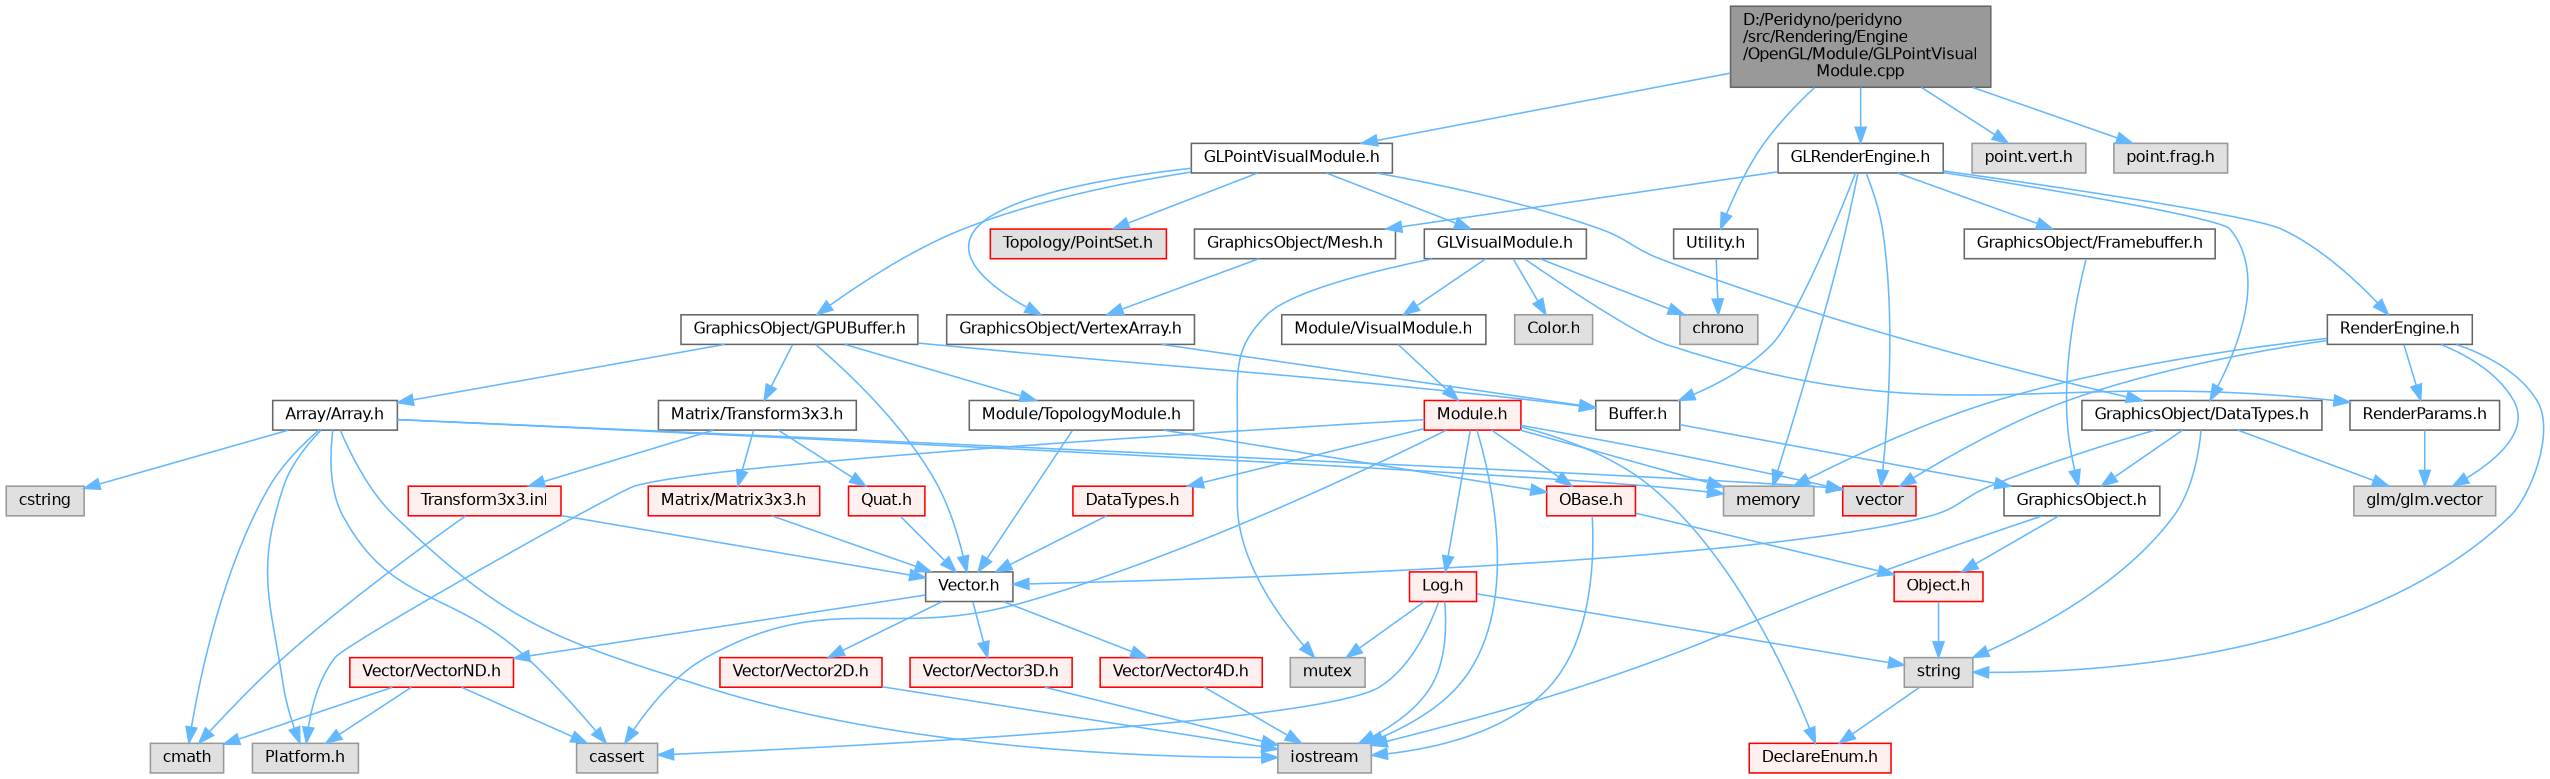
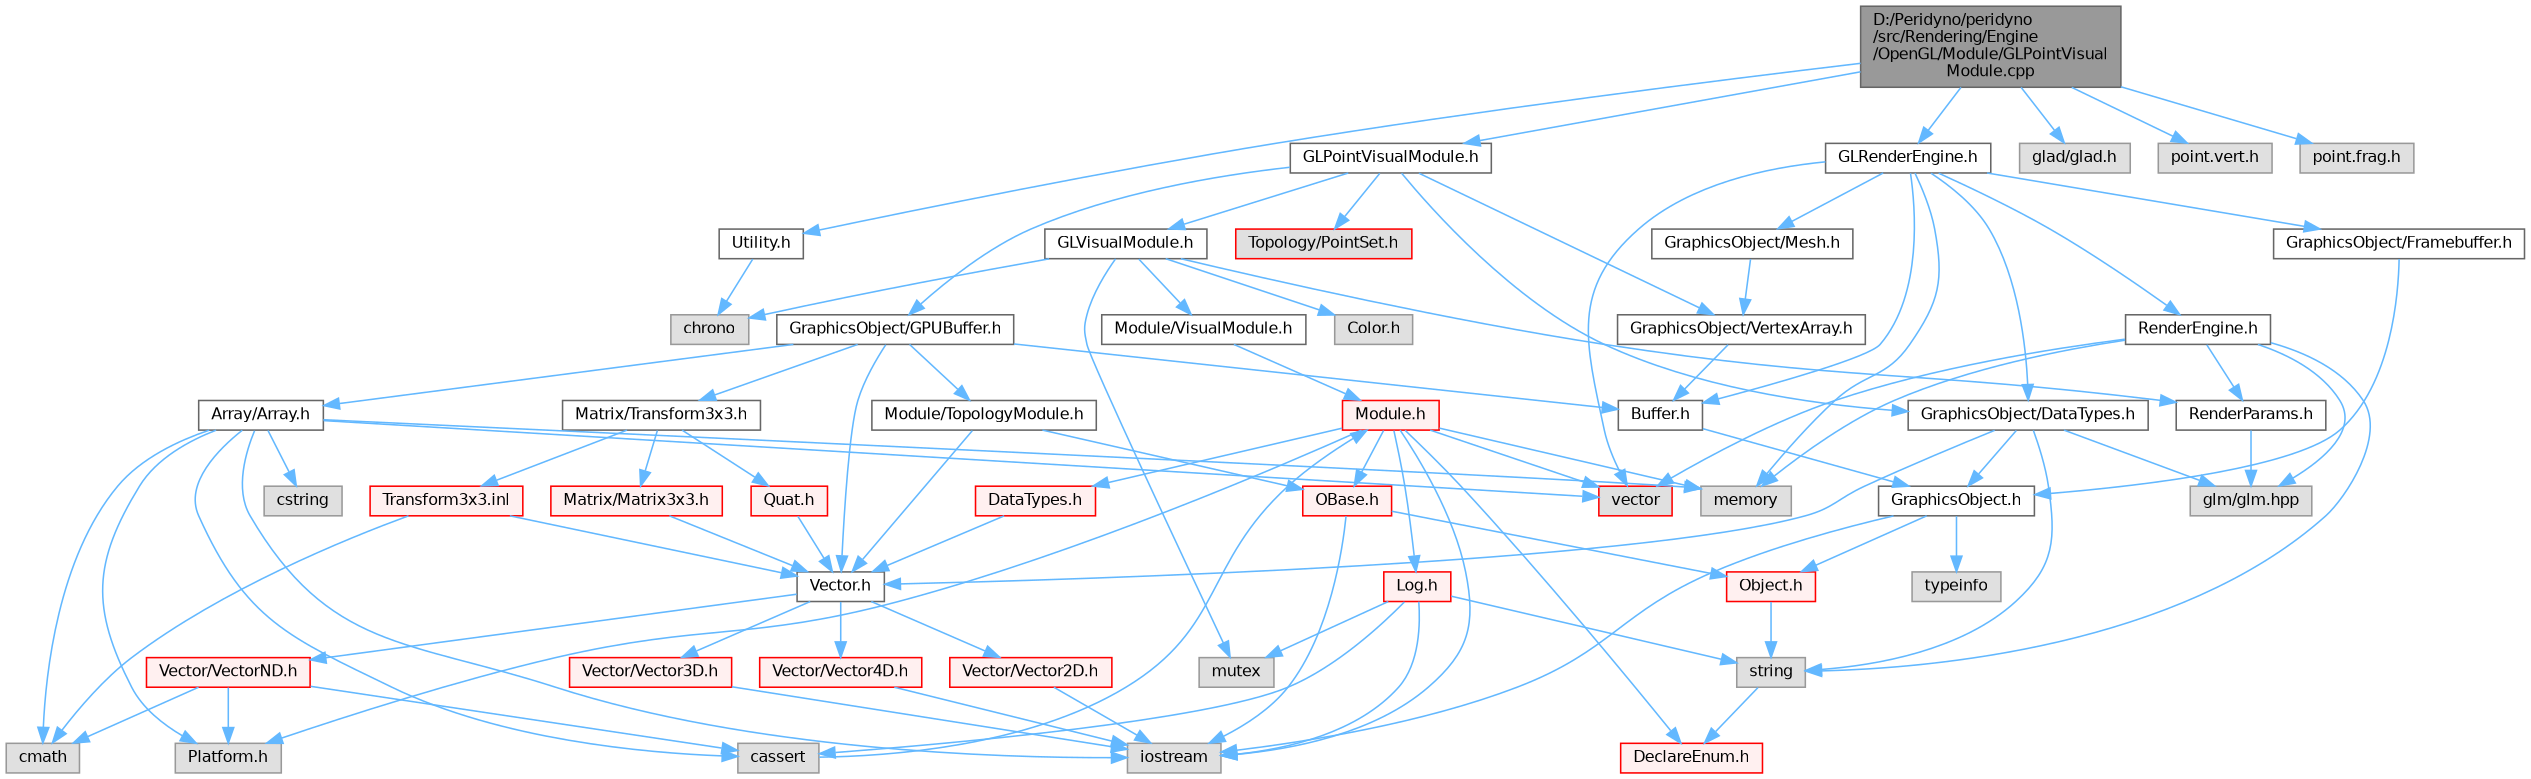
node "glad/glad.h": added
node "glm/glm.vector": label "glm/glm.vector" -> "glm/glm.hpp"
node "typeinfo": added
edge "Module.h" -> "cassert": reversed
